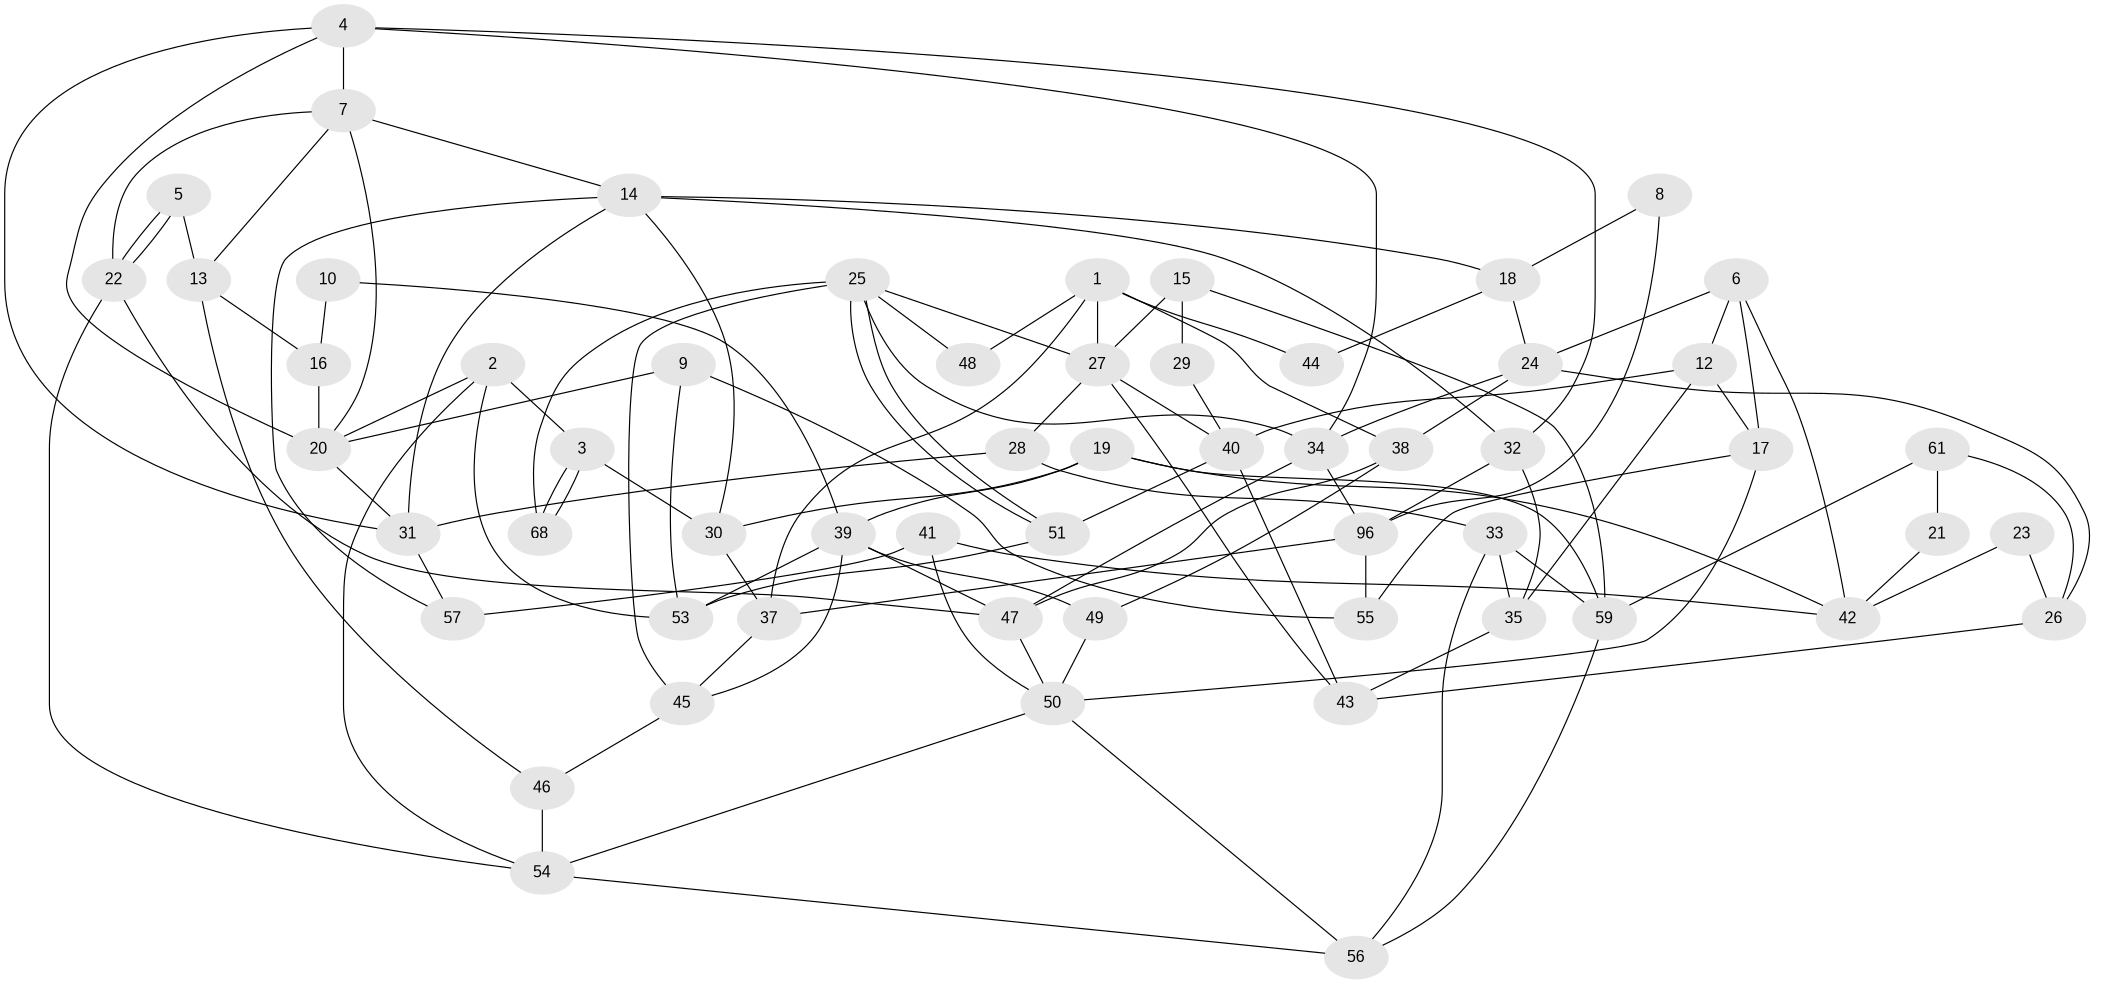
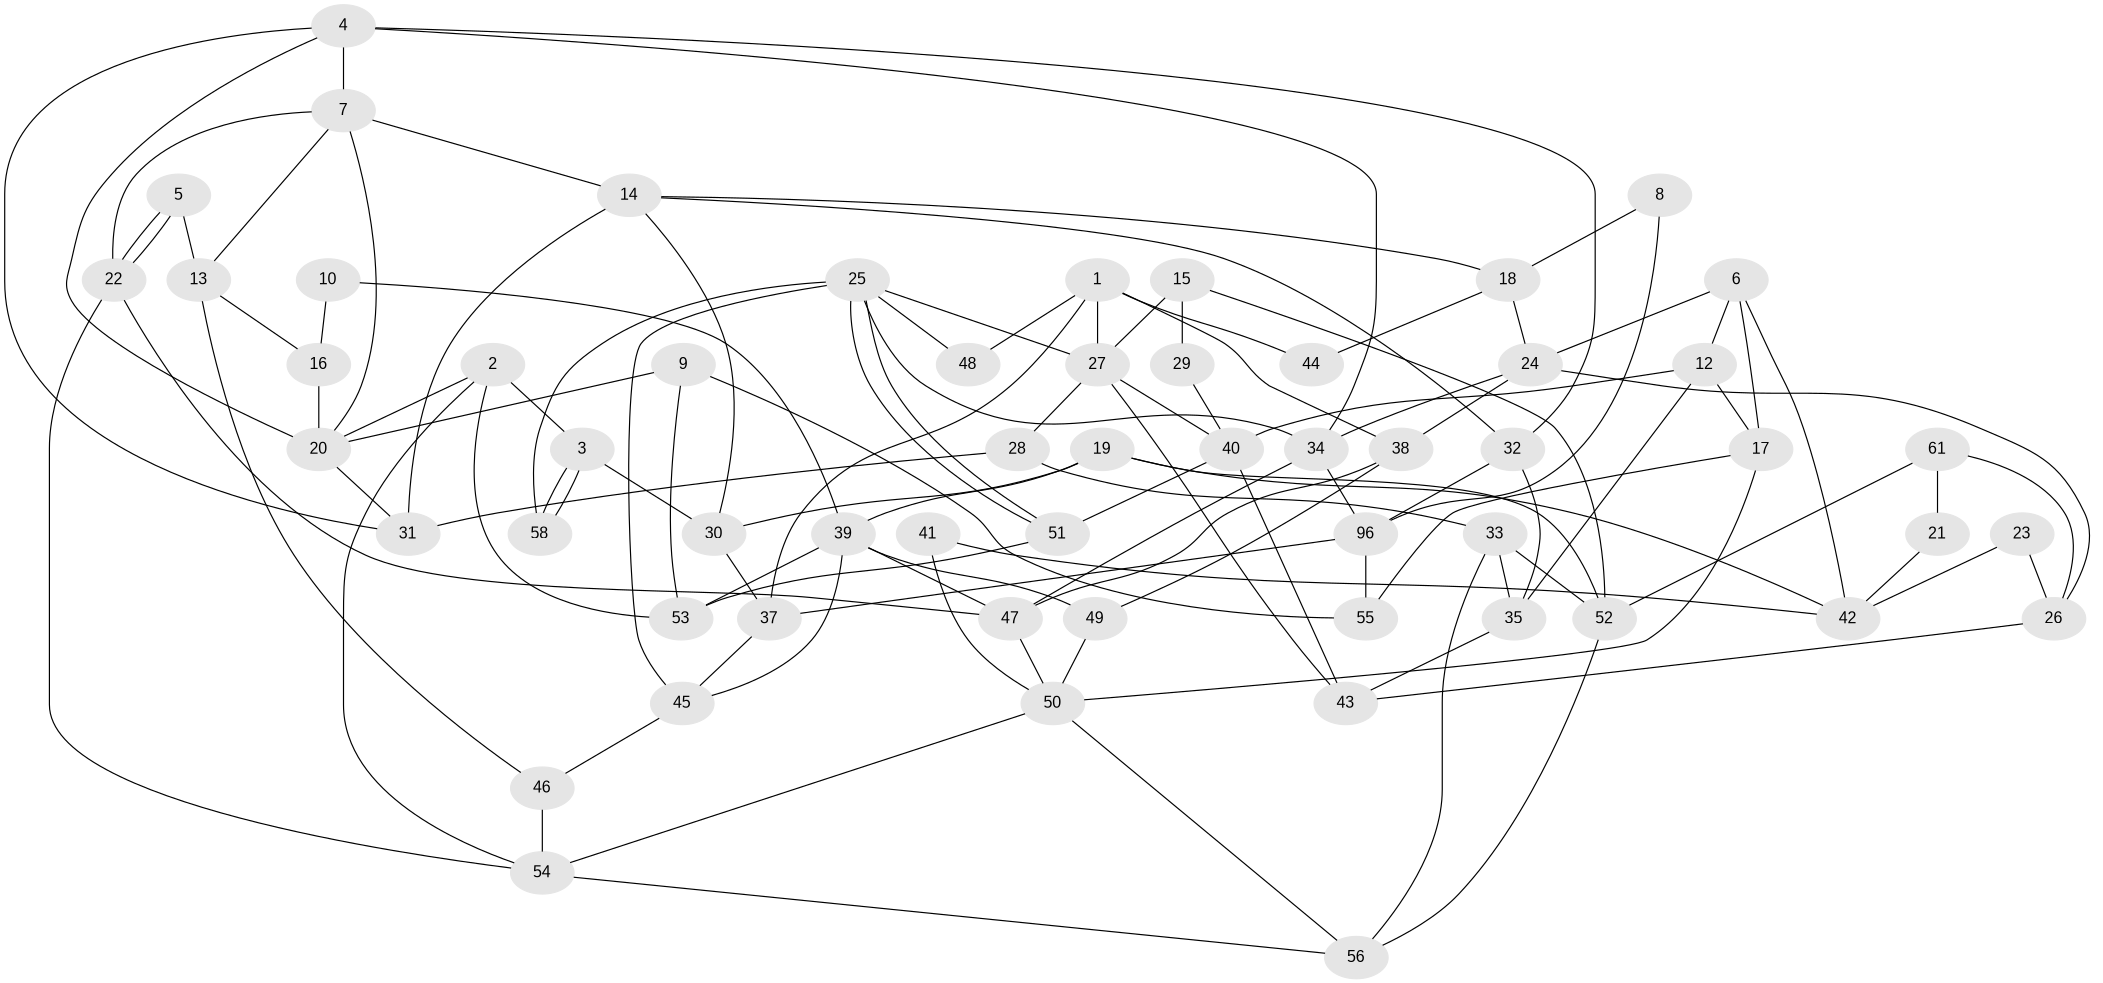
node "68": label "68" -> "58"
node "57": removed
node "59": label "59" -> "52"
